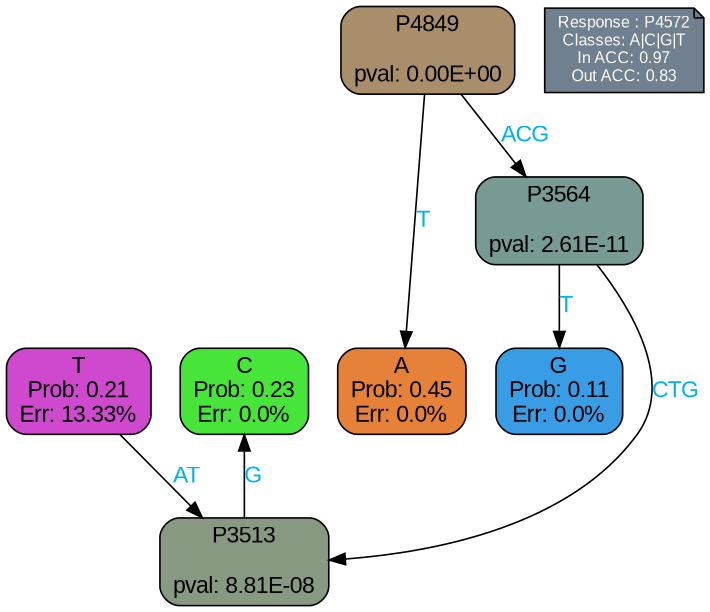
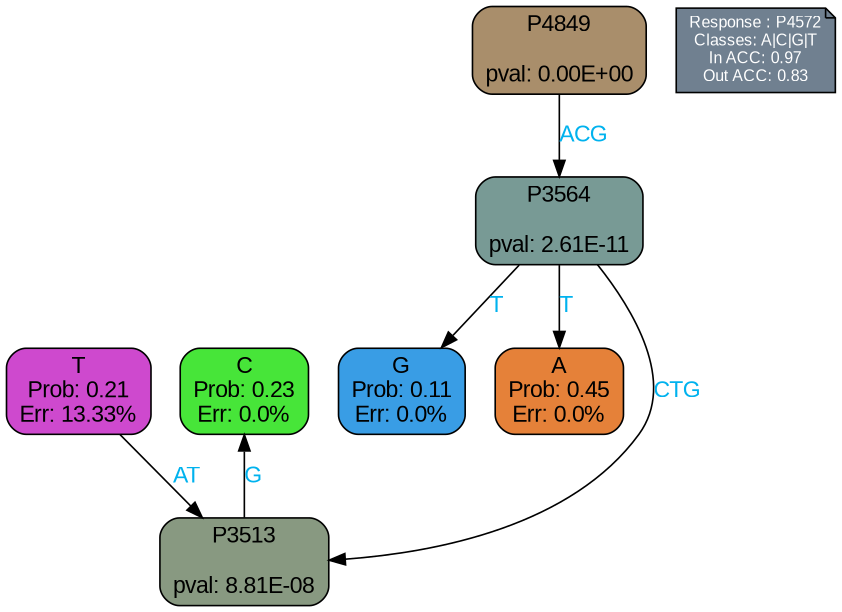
edge "P4849 pval: 0.00E+00" -> "A Prob: 0.45 Err: 0.0%": now "P3564 pval: 2.61E-11" -> "A Prob: 0.45 Err: 0.0%"
